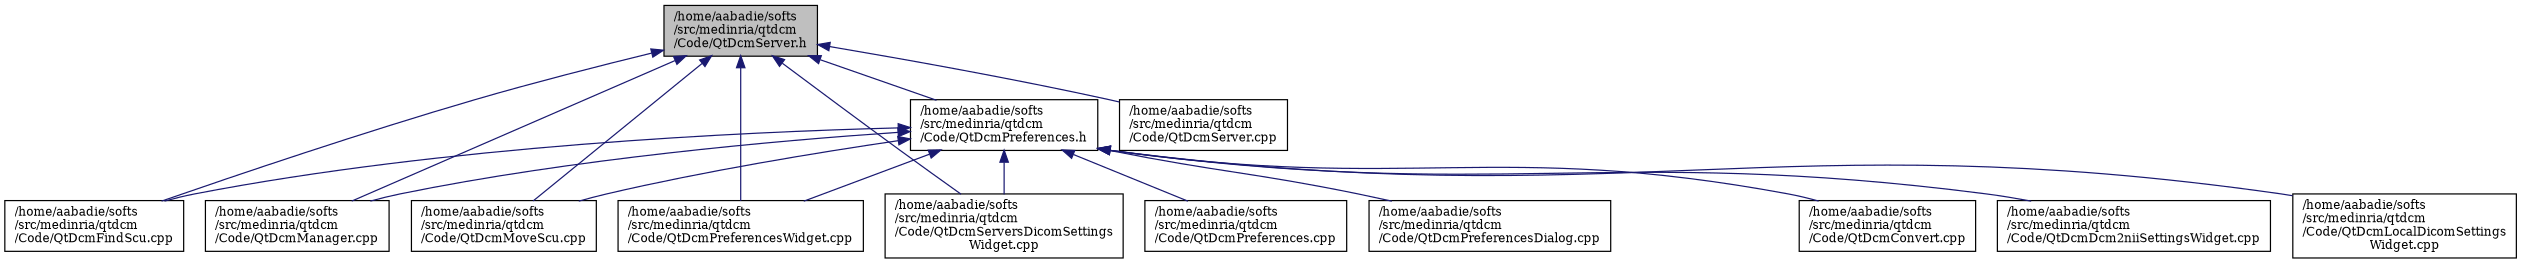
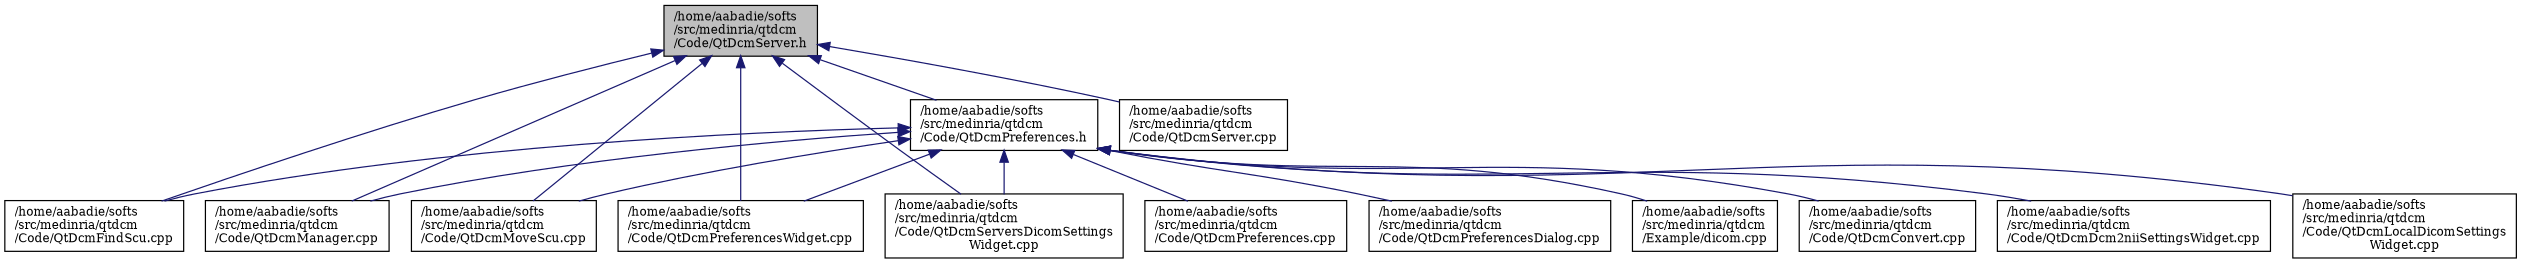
node "/home/aabadie/softs /src/medinria/qtdcm /Example/dicom.cpp": added
